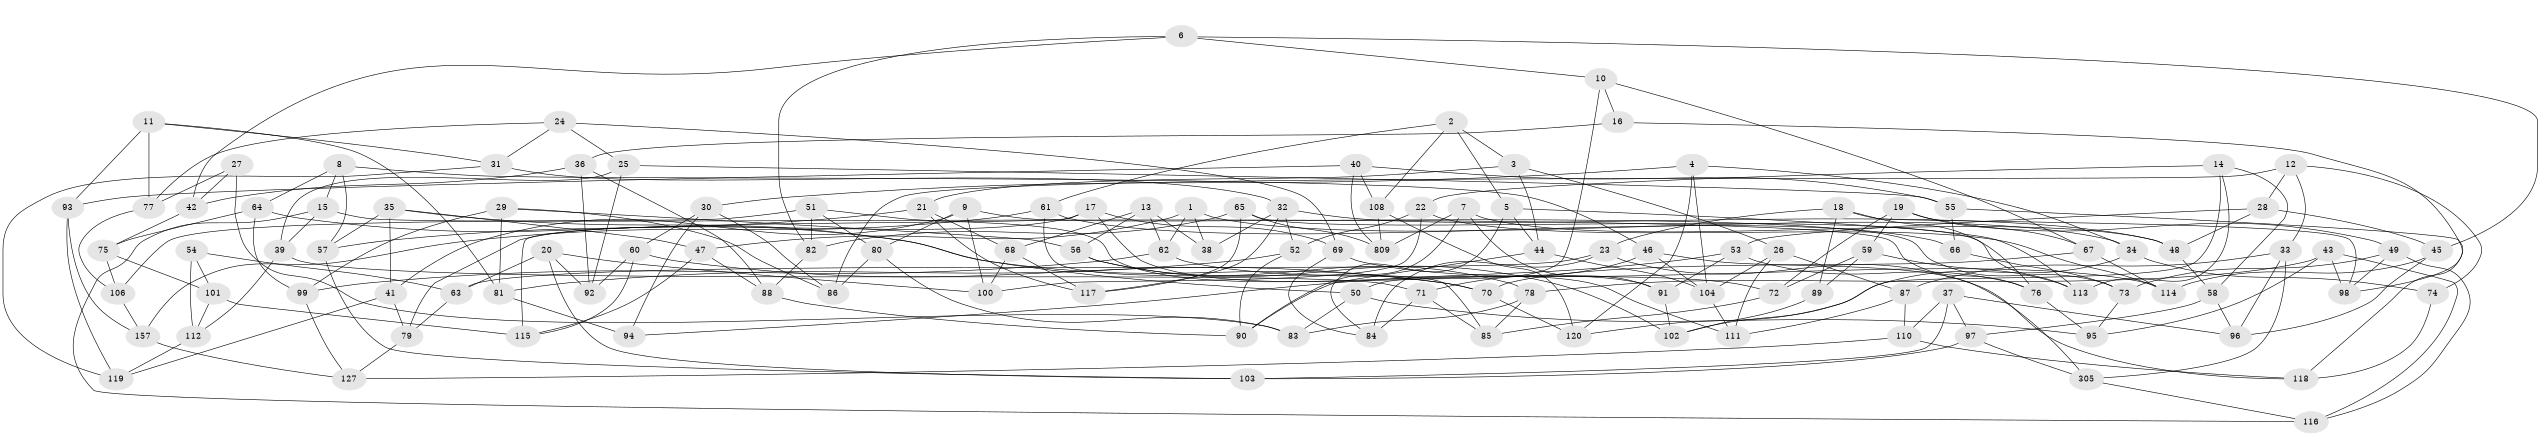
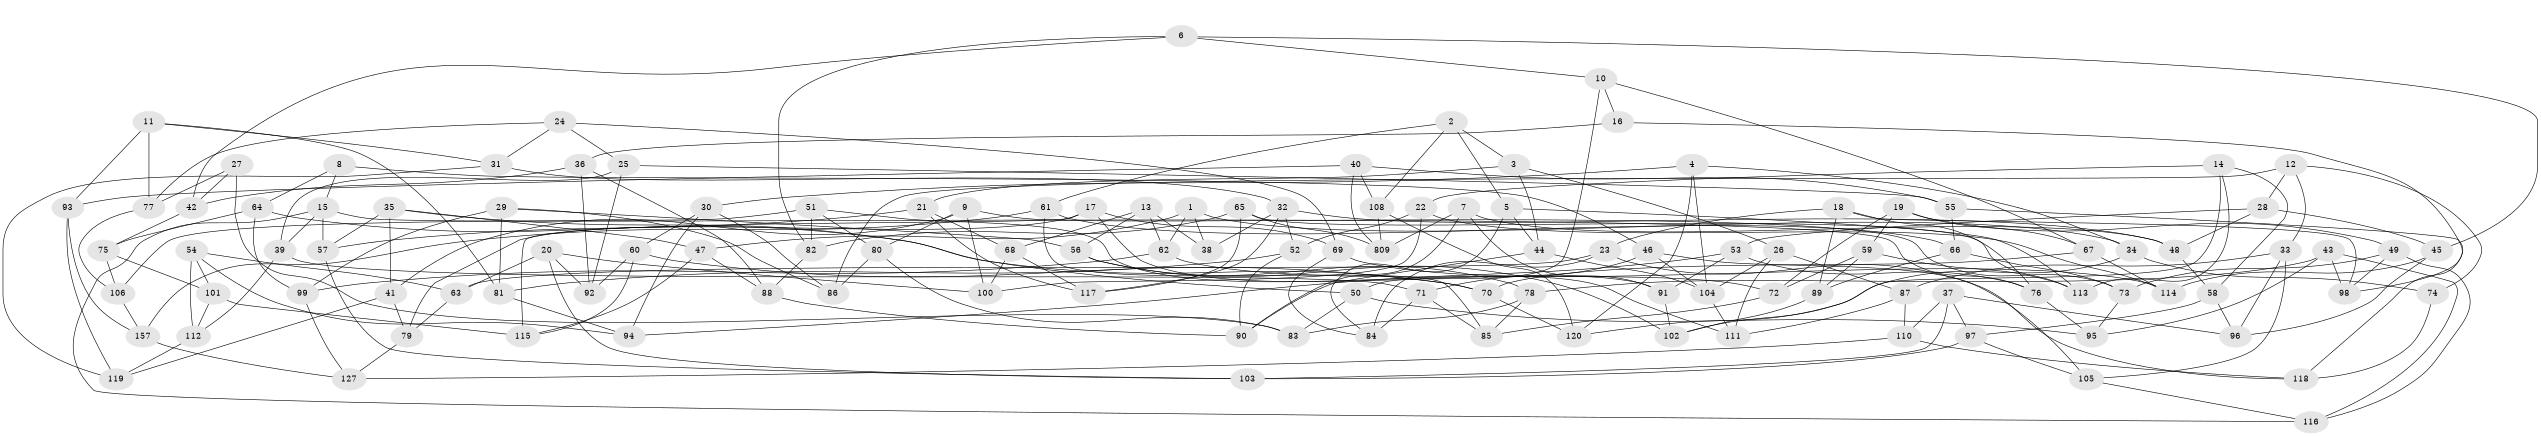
edge "8" -- "57": now "15" -- "57"
edge "66" -- "89": added
edge "54" -- "94": added
node "305": label "305" -> "105"
